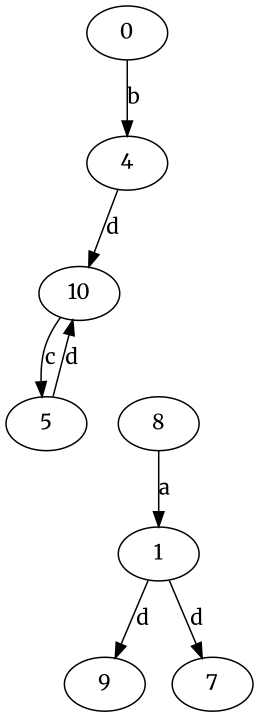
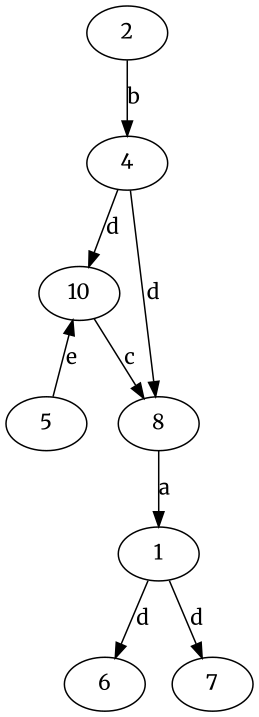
node "0": label "0" -> "2"
edge "4" -> "8": added, label "d"
edge "10" -> "5": now "10" -> "8"
edge "5" -> "10": label "d" -> "e"
node "9": label "9" -> "6"
